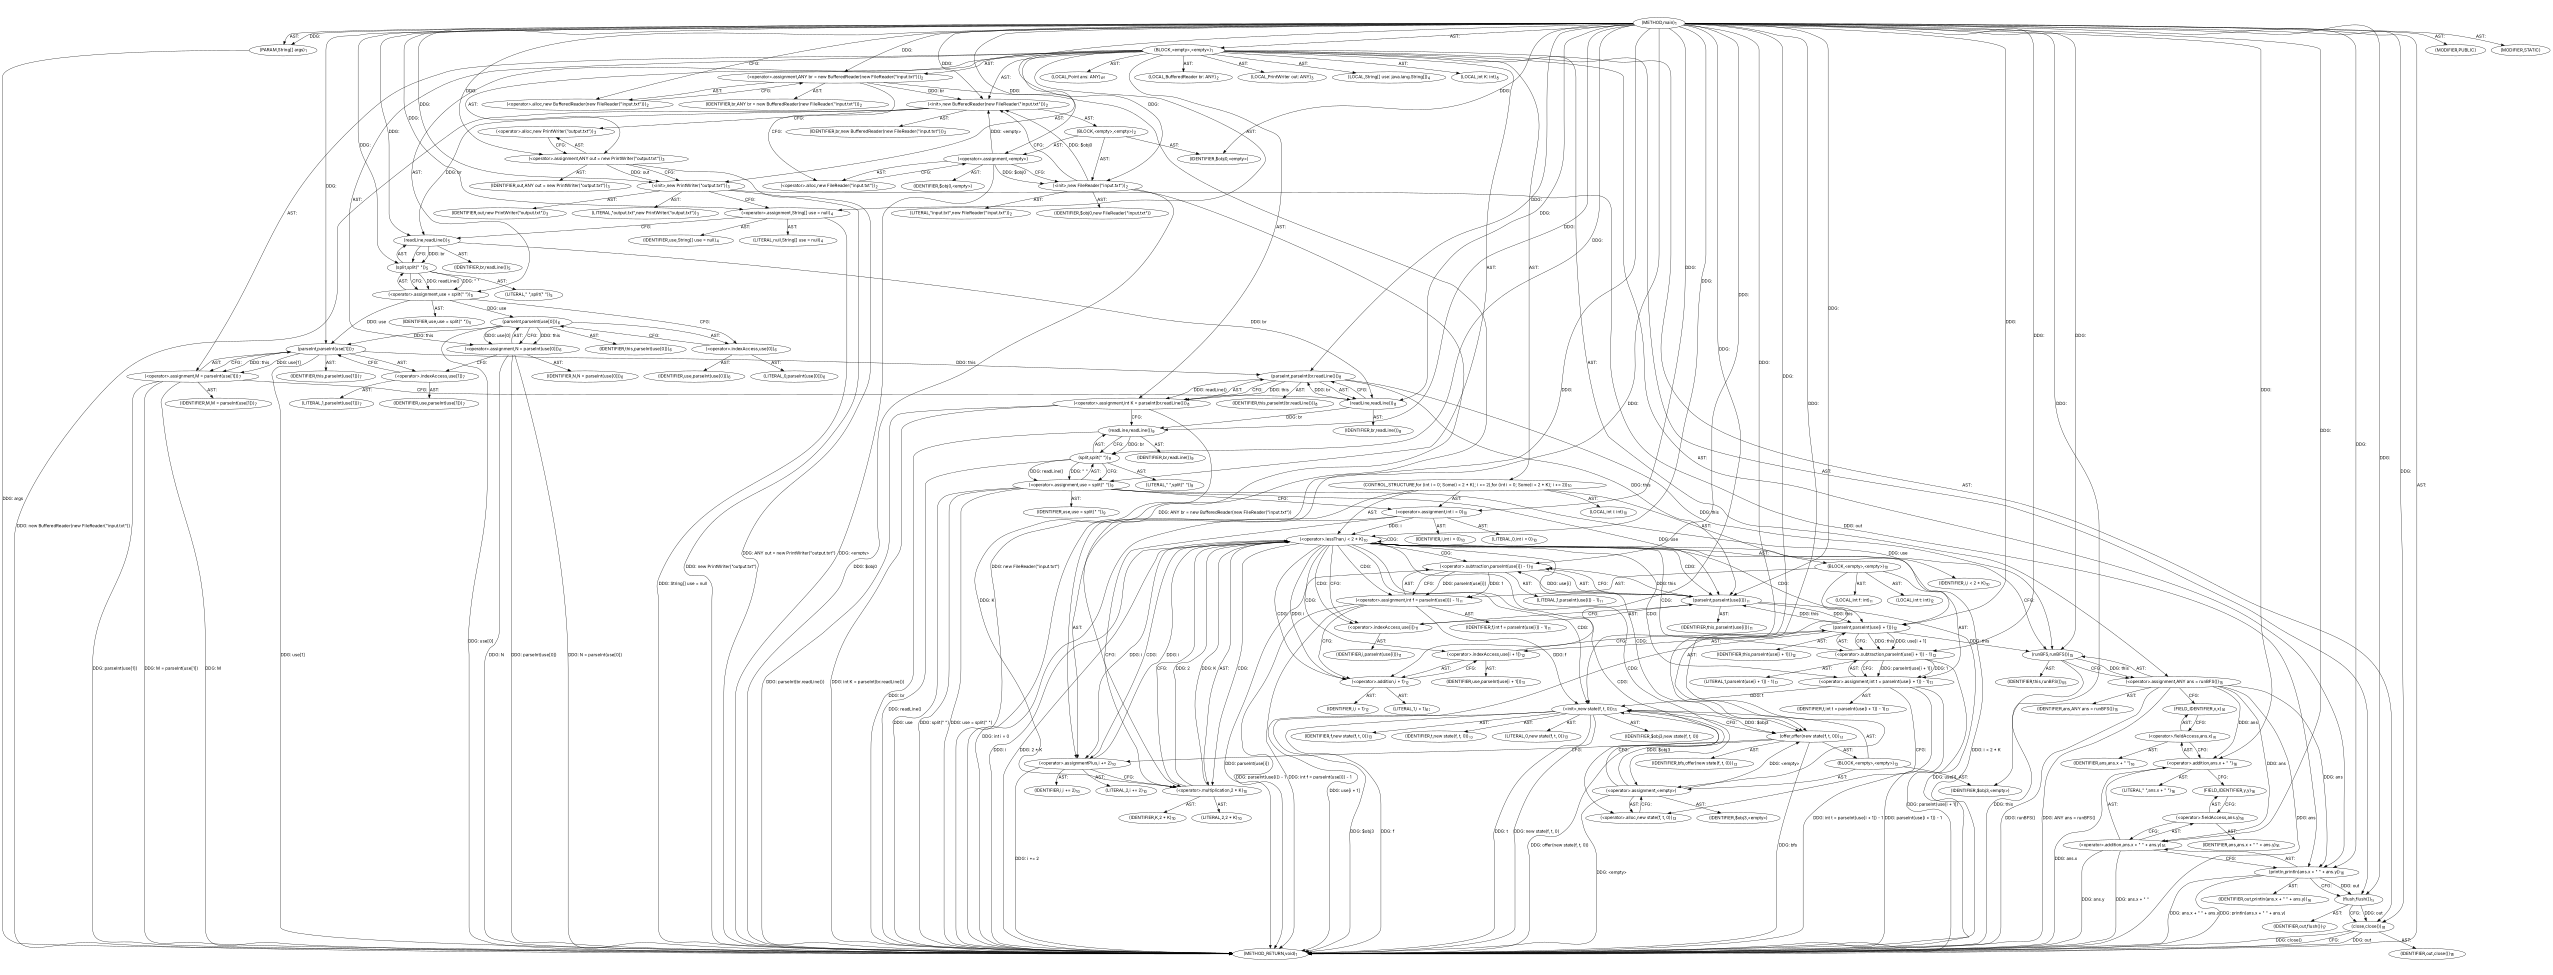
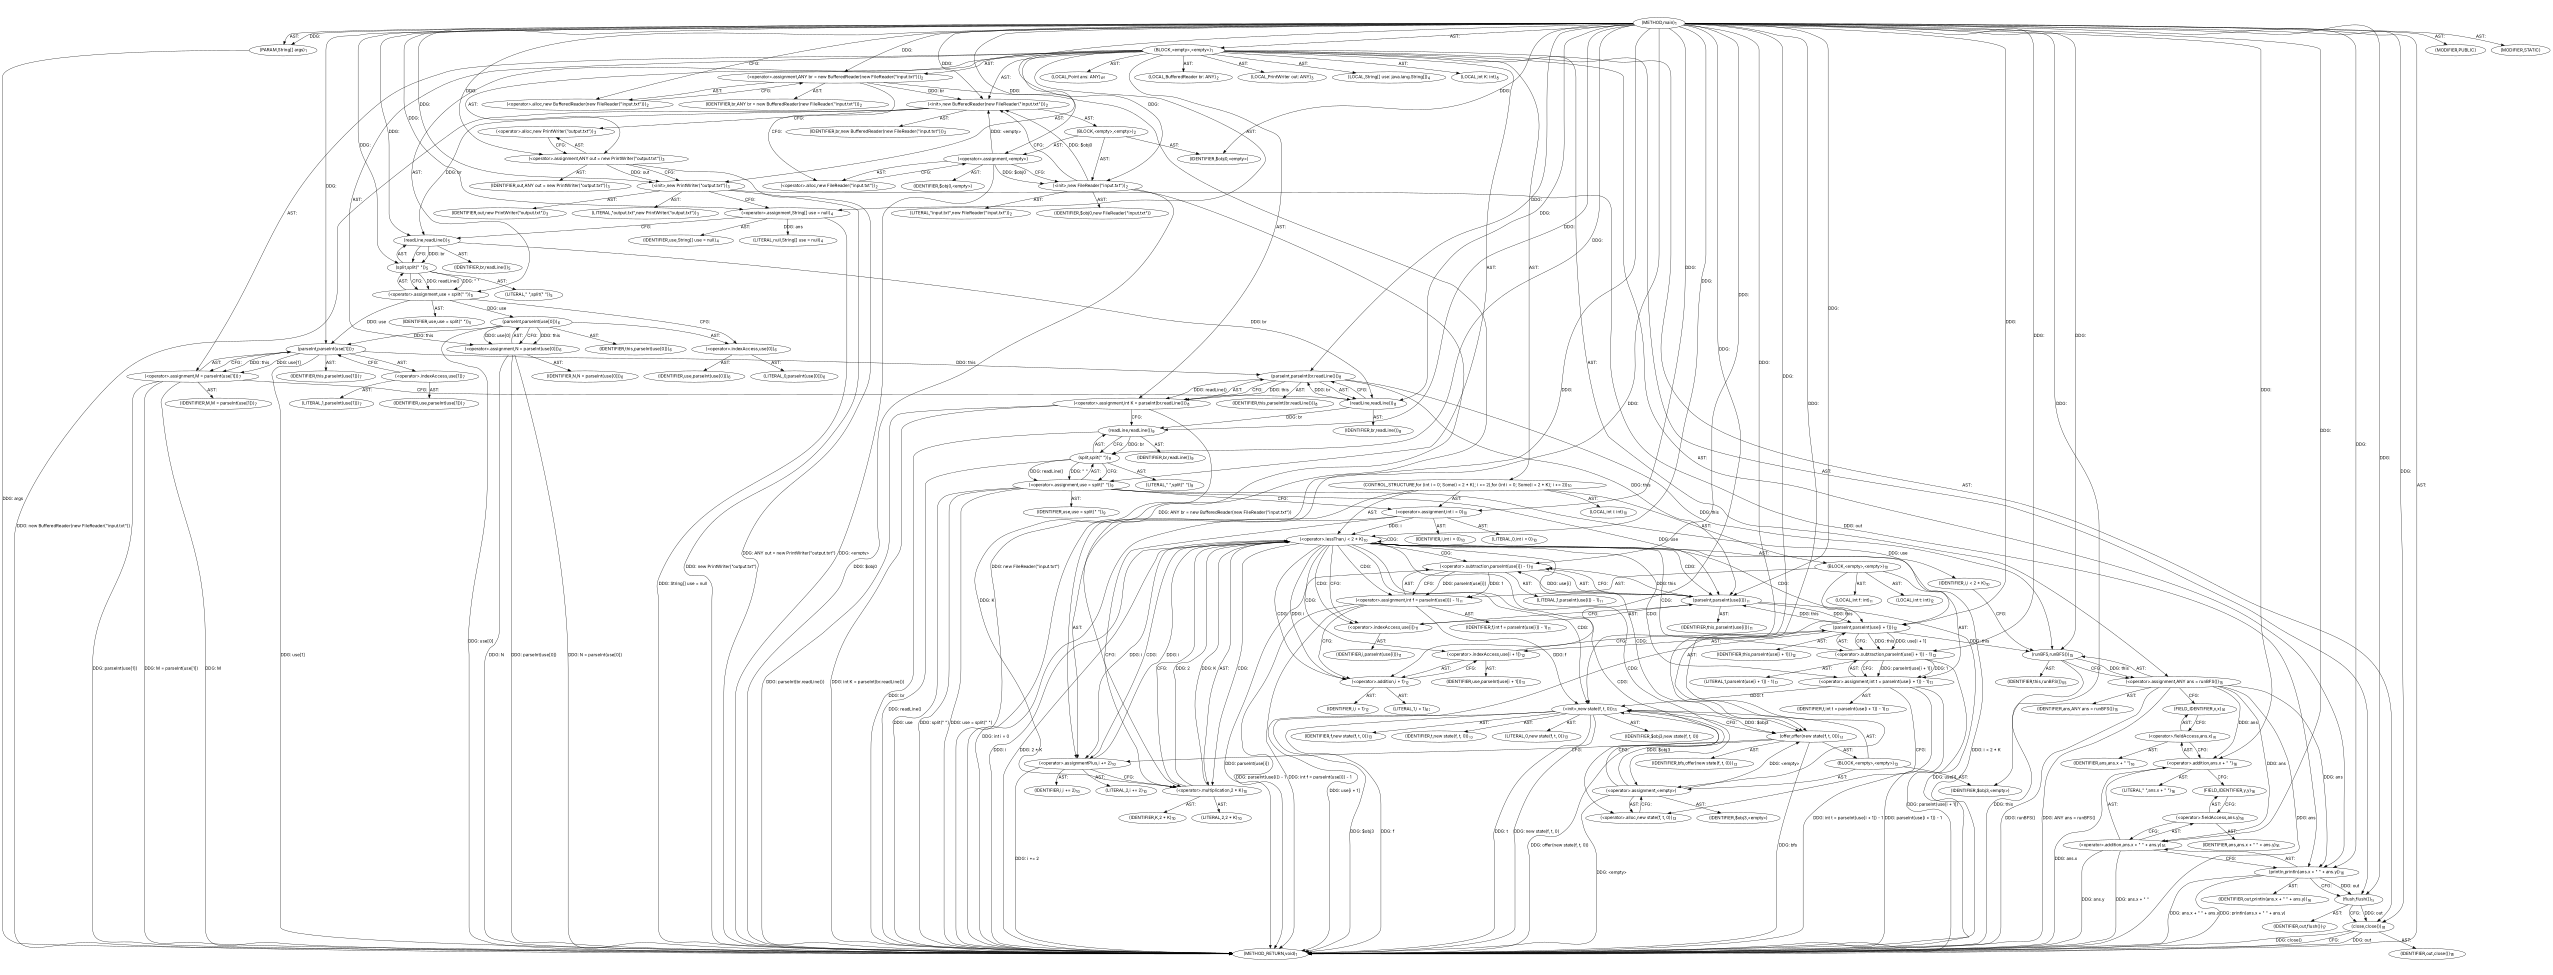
edge "(<operator>.assignment,String[] use = null)" -> "(LITERAL,null,String[] use = null)": label "AST: " -> "DDG: ans"
edge "(<operator>.indexAccess,use[0])" -> "(parseInt,parseInt(use[0]))": removed, label "CFG:"
edge "(<operator>.assignment,N = parseInt(use[0]))" -> "(<operator>.indexAccess,use[1])": removed, label "CFG:"
edge "(<operator>.lessThan,i < 2 * K)" -> "(runBFS,runBFS())": now "(IDENTIFIER,i,i < 2 * K)" -> "(runBFS,runBFS())"
